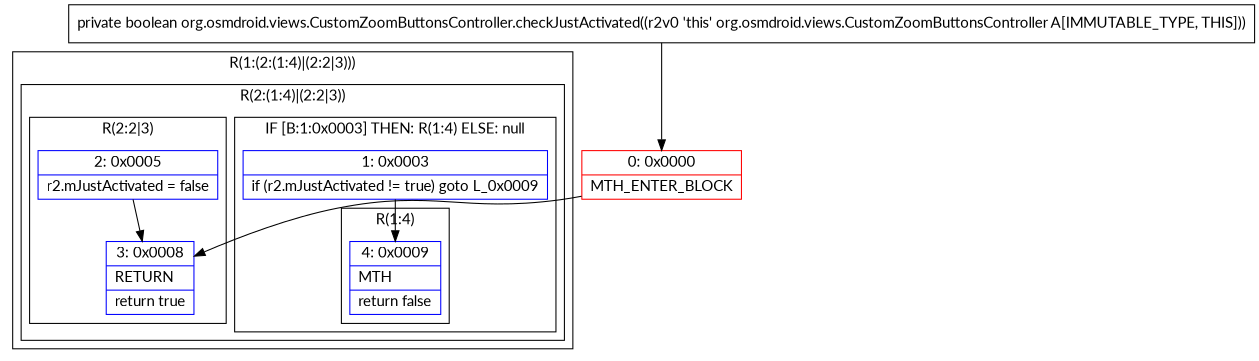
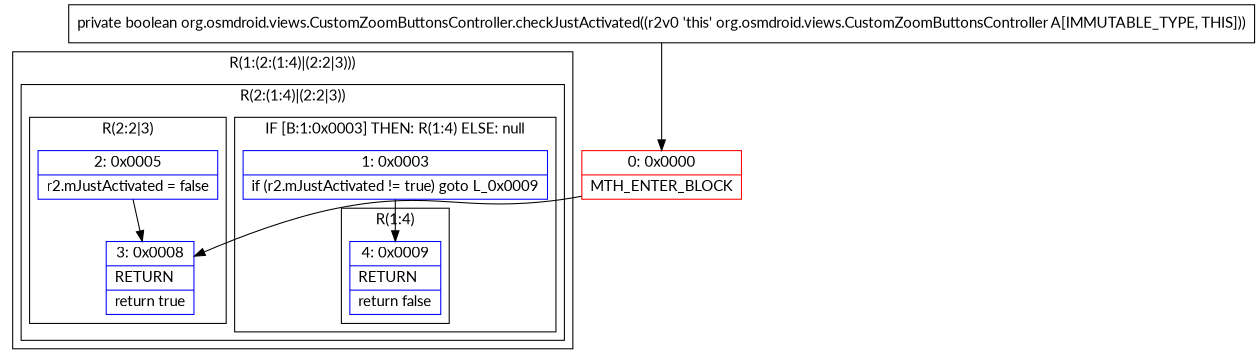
node "4: 0x0009": text "MTH" -> "RETURN"
